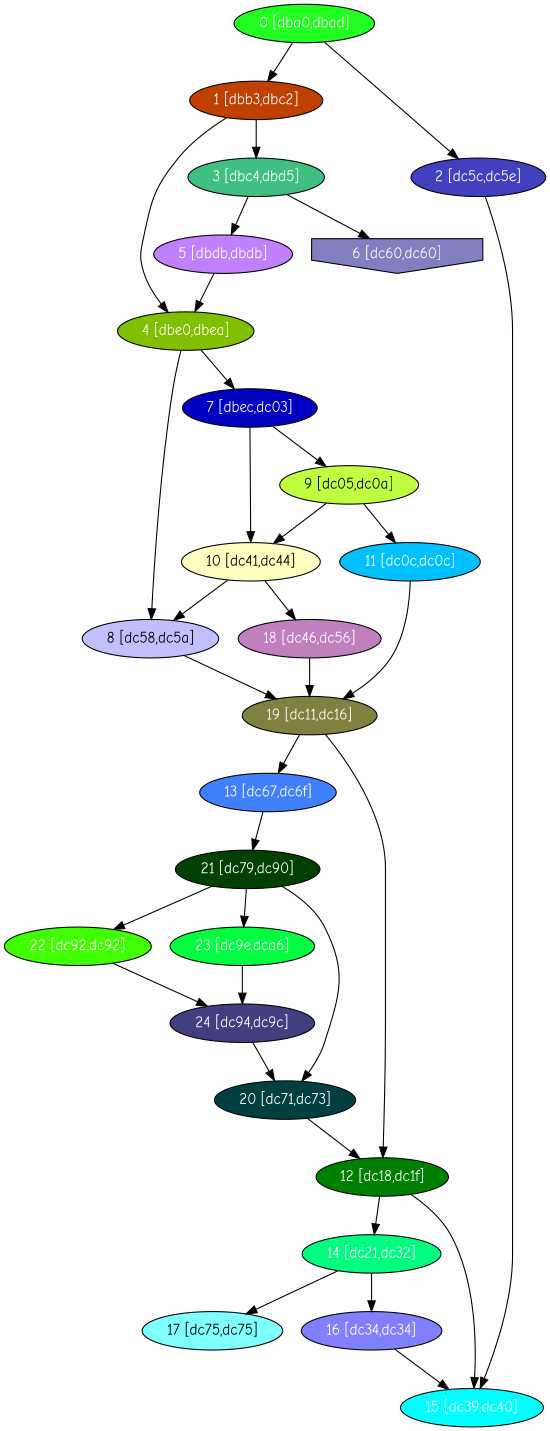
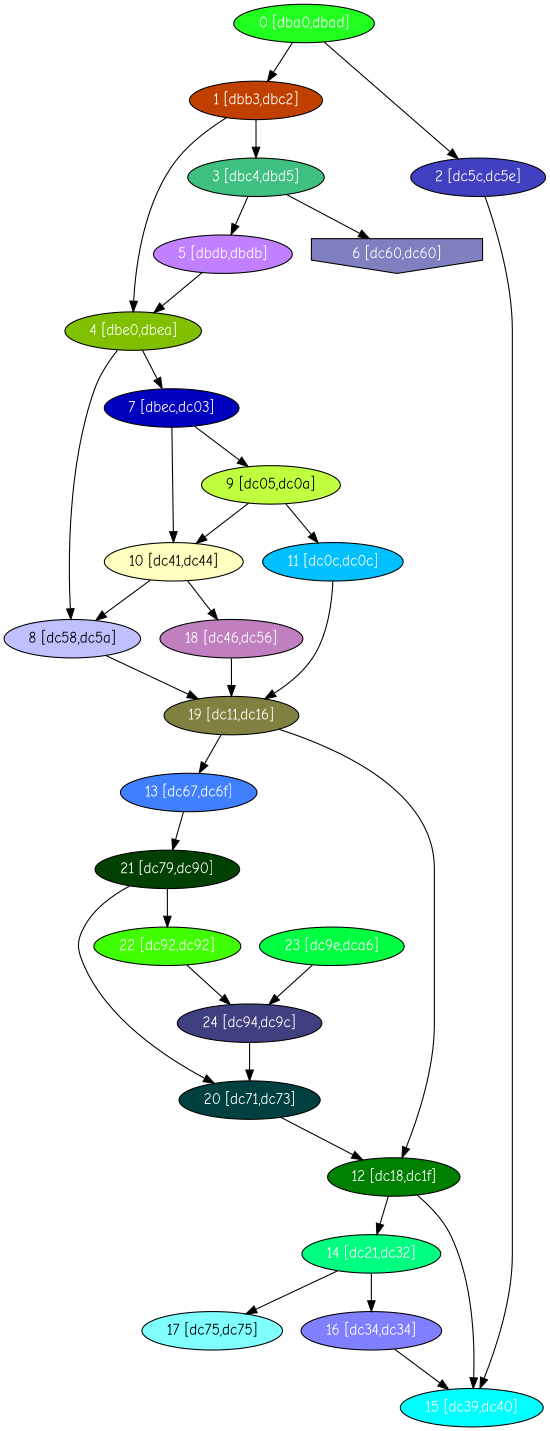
edge "21 [dc79,dc90]" -> "23 [dc9e,dca6]": removed
